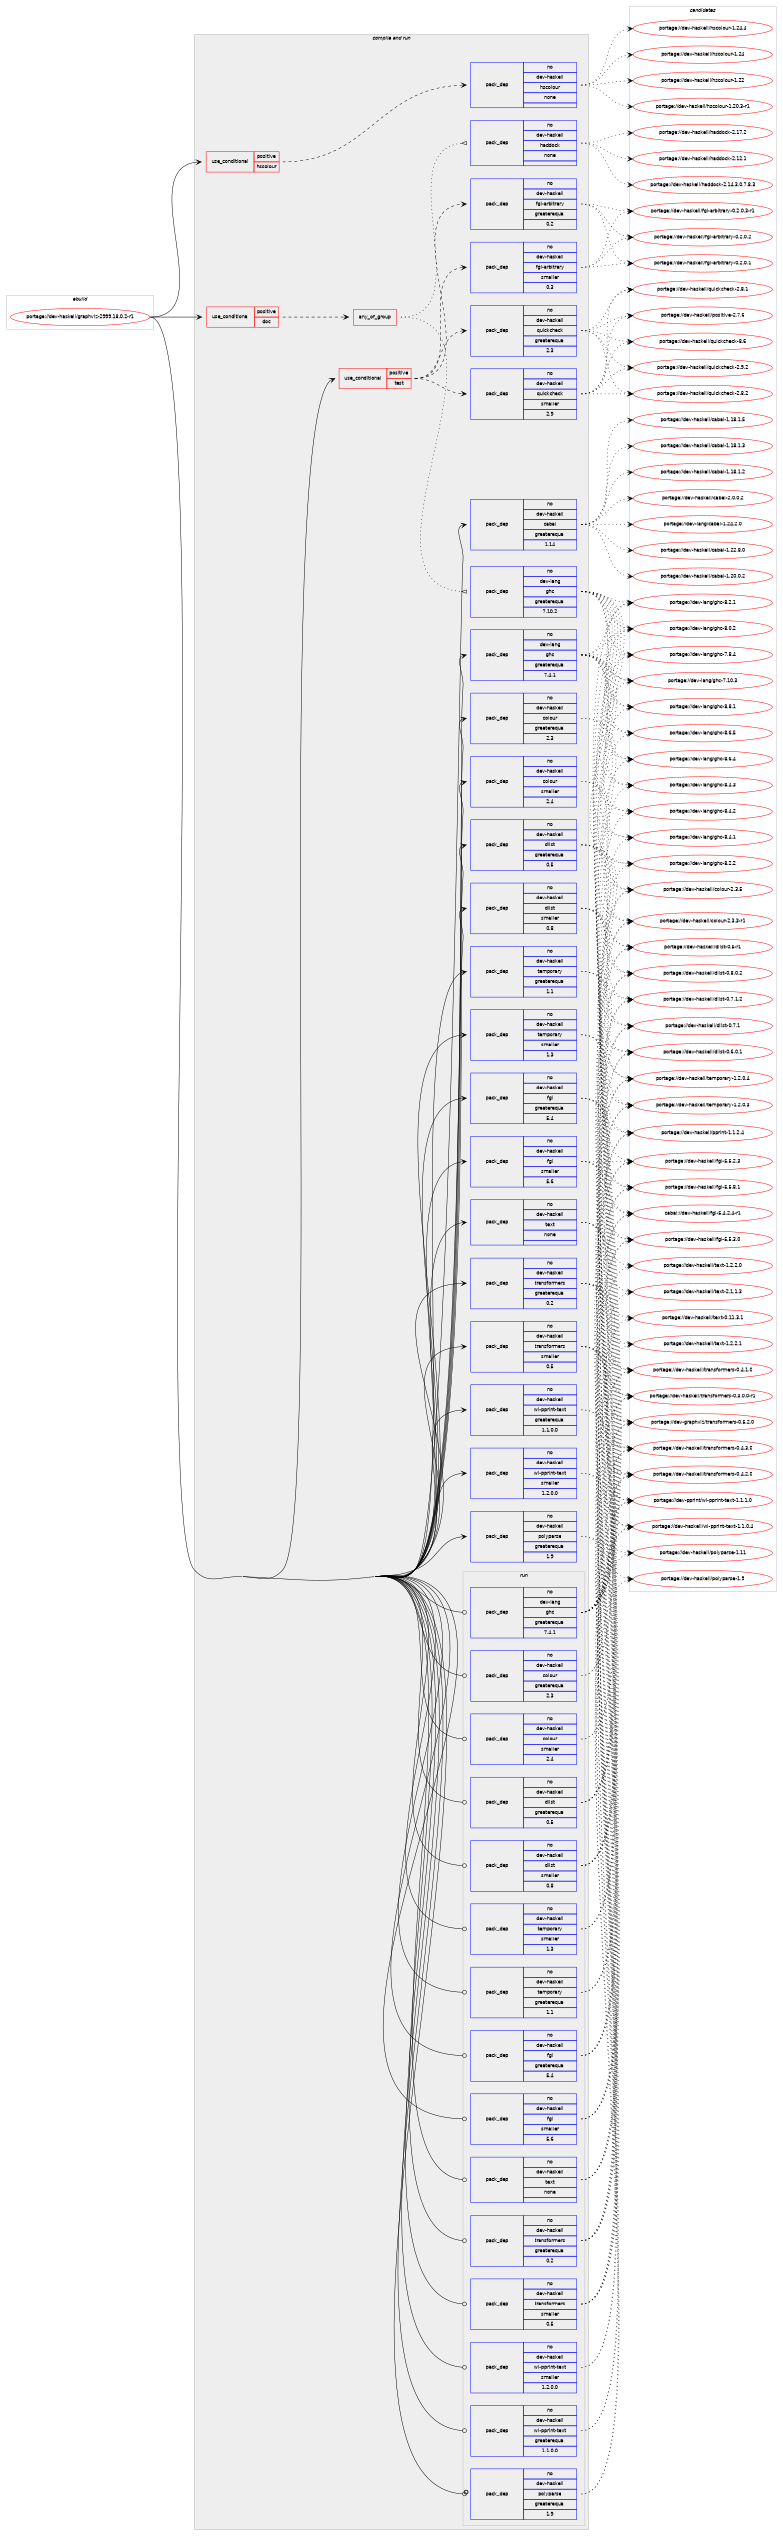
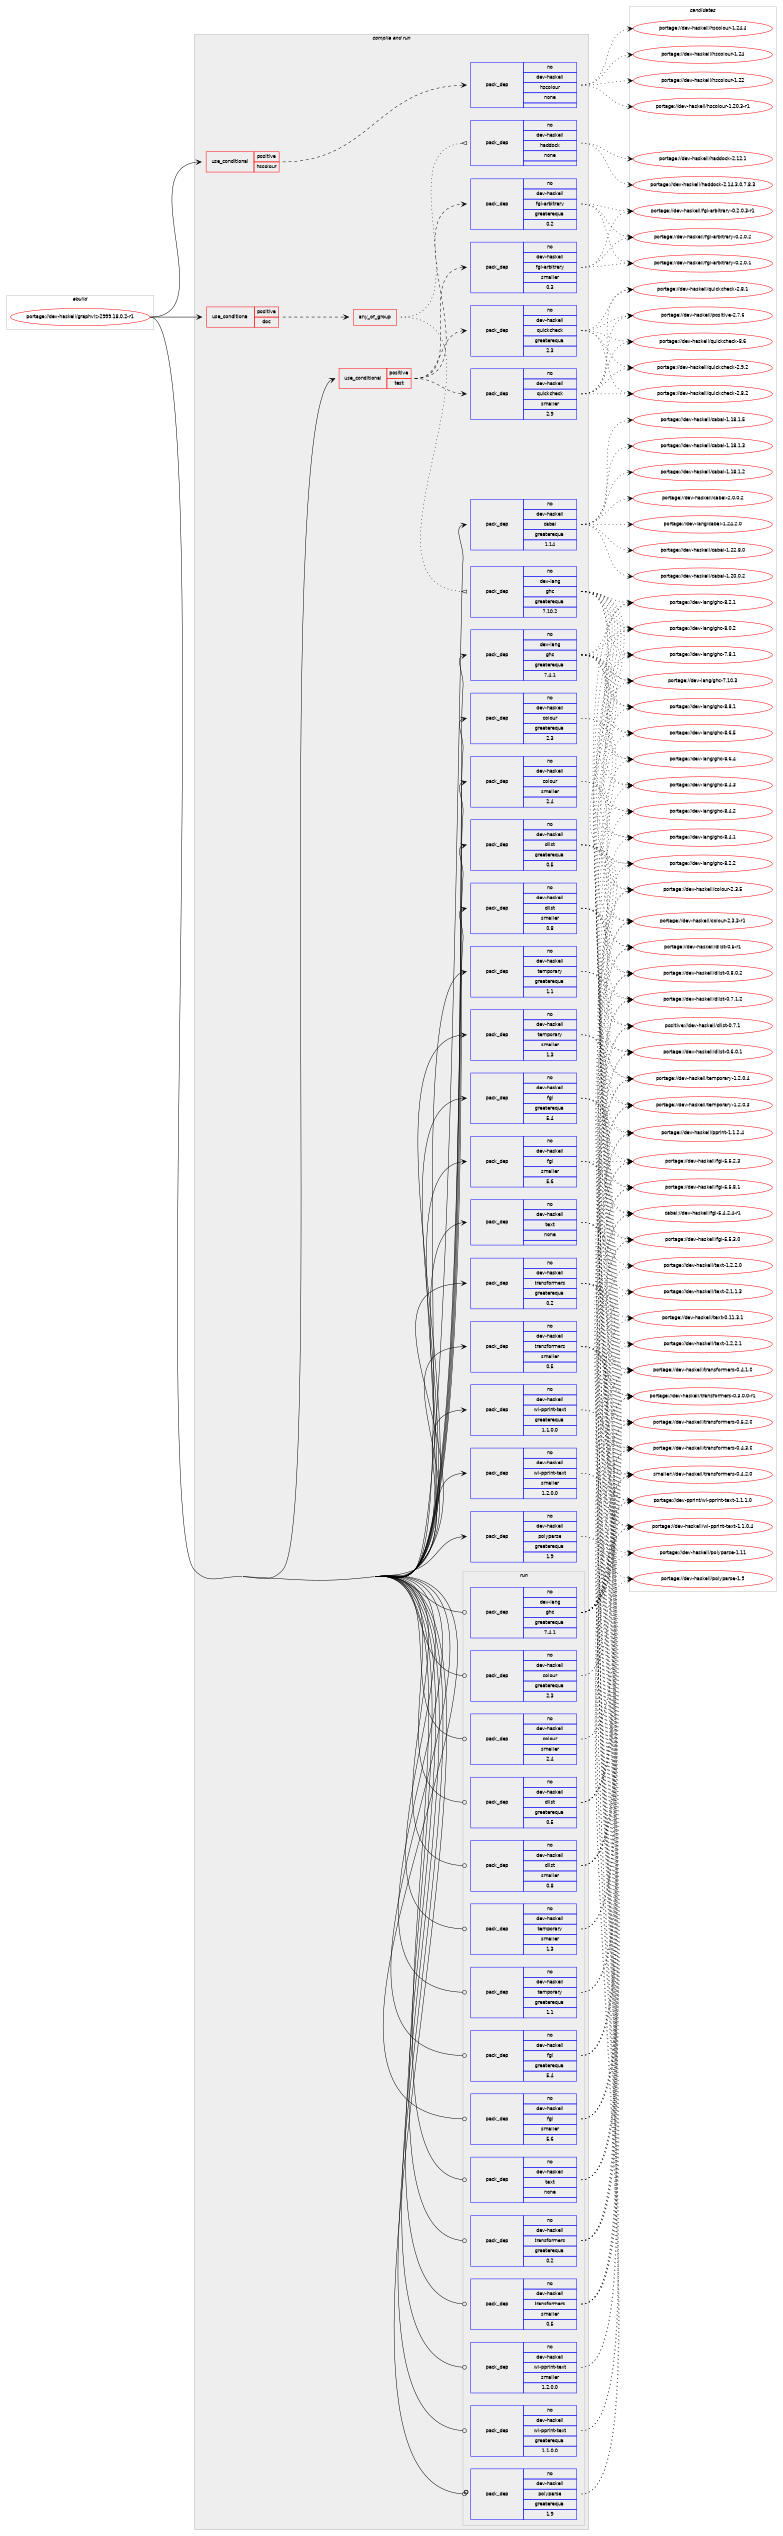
node "portage://dev-haskell/haddock-2.17.2": removed
node "portage://dev-lang/ghc-7.8.4": label "portage://dev-lang/ghc-7.8.4" -> "portage://dev-lang/ghc-7.8.1"
node "portage://dev-haskell/dlist-0.7.1": label "portage://dev-haskell/dlist-0.7.1" -> "positive://dev-haskell/dlist-0.7.1"
node "portage://dev-graphviz/transformers-0.5.2.0": label "portage://dev-graphviz/transformers-0.5.2.0" -> "portage://dev-haskell/transformers-0.5.2.0"
node "portage://dev-haskell/transformers-0.4.2.0": label "portage://dev-haskell/transformers-0.4.2.0" -> "smaller://dev-haskell/transformers-0.4.2.0"
